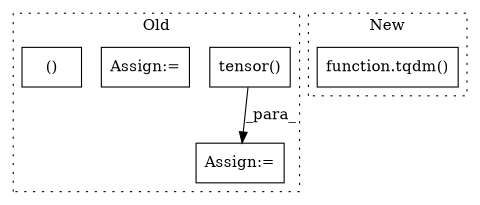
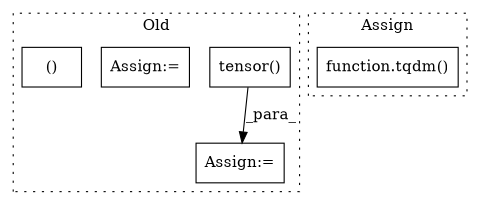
cluster "New": label "New" -> "Assign"
